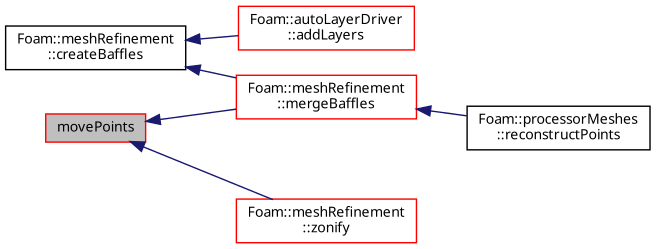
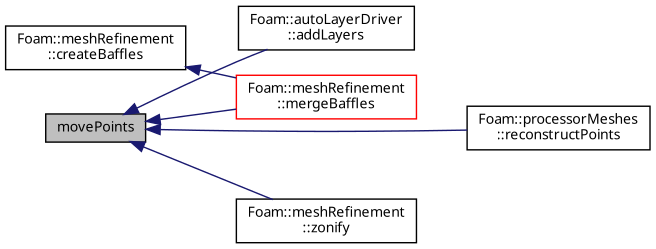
node "Foam::autoLayerDriver ::addLayers": color red -> black
edge "Foam::autoLayerDriver ::addLayers" -> "Foam::meshRefinement ::createBaffles": now "Foam::autoLayerDriver ::addLayers" -> "movePoints"
edge "Foam::processorMeshes ::reconstructPoints" -> "Foam::meshRefinement ::mergeBaffles": now "Foam::processorMeshes ::reconstructPoints" -> "movePoints"
node "movePoints": color red -> black
node "Foam::meshRefinement ::zonify": color red -> black
